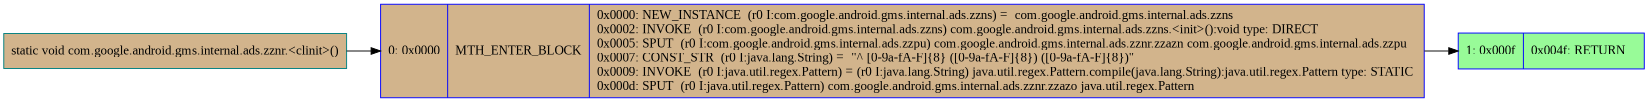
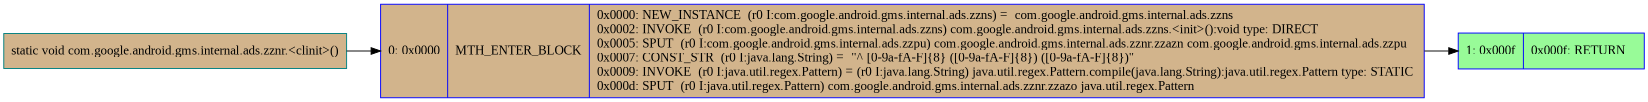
node "1: 0x000f": text "0x004f: RETURN" -> "0x000f: RETURN"
